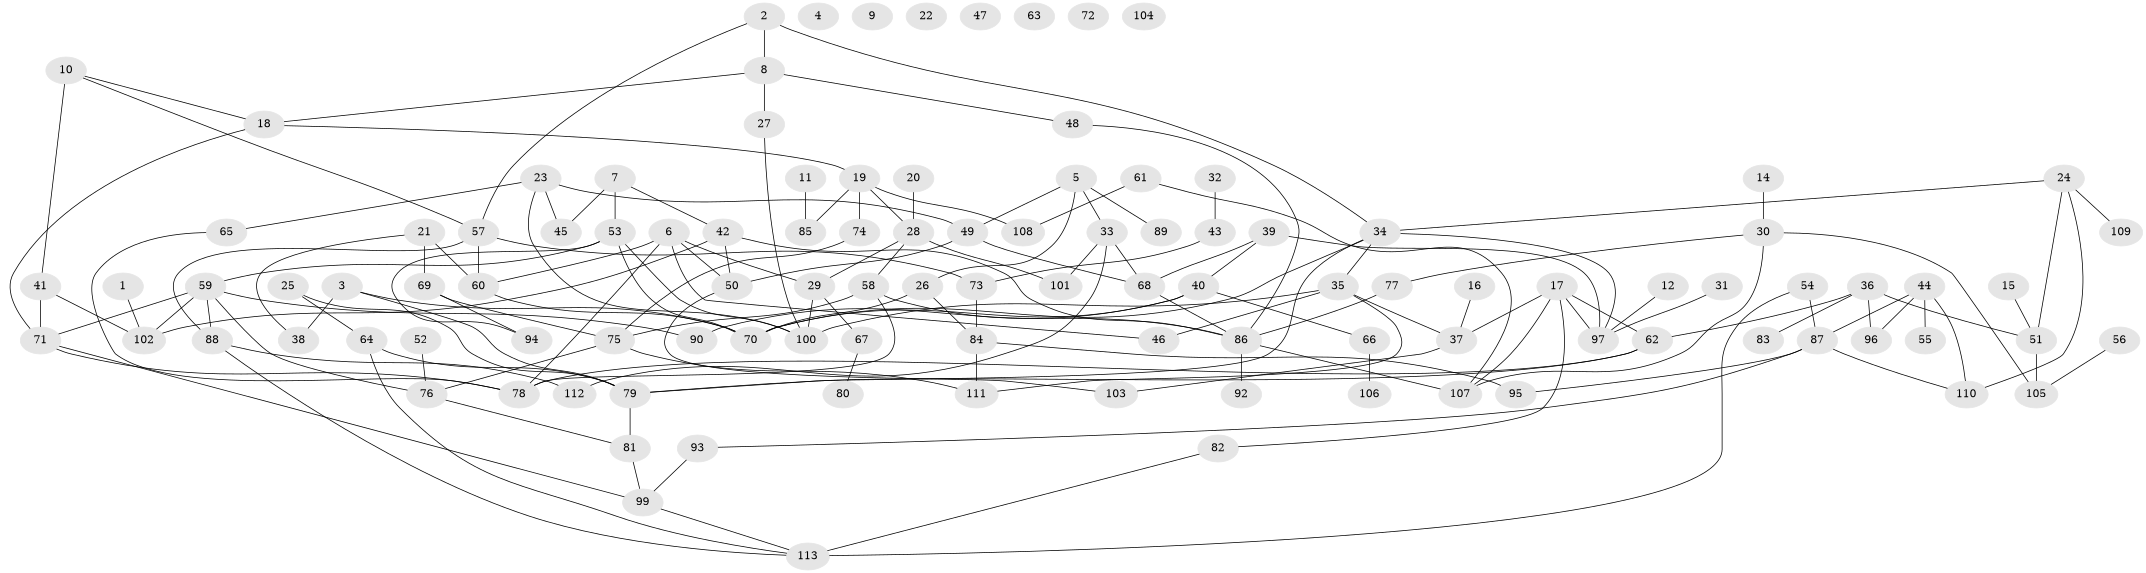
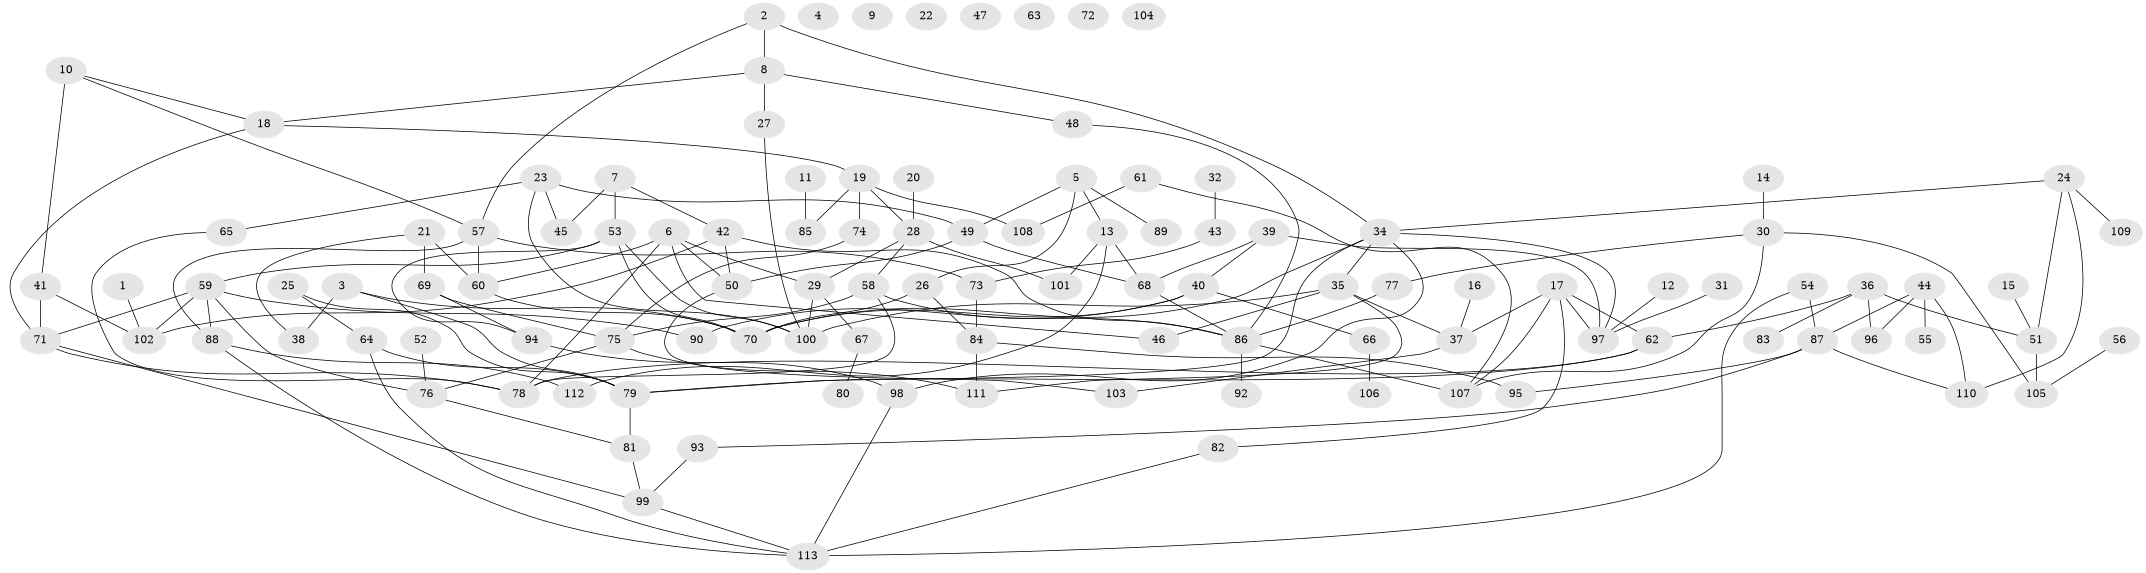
node "33": label "33" -> "13"
node "98": added
